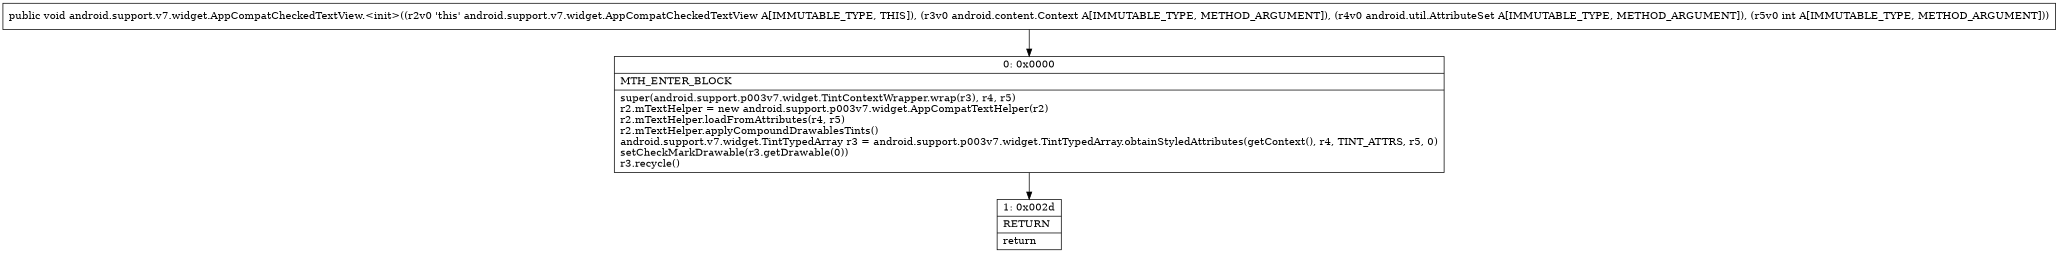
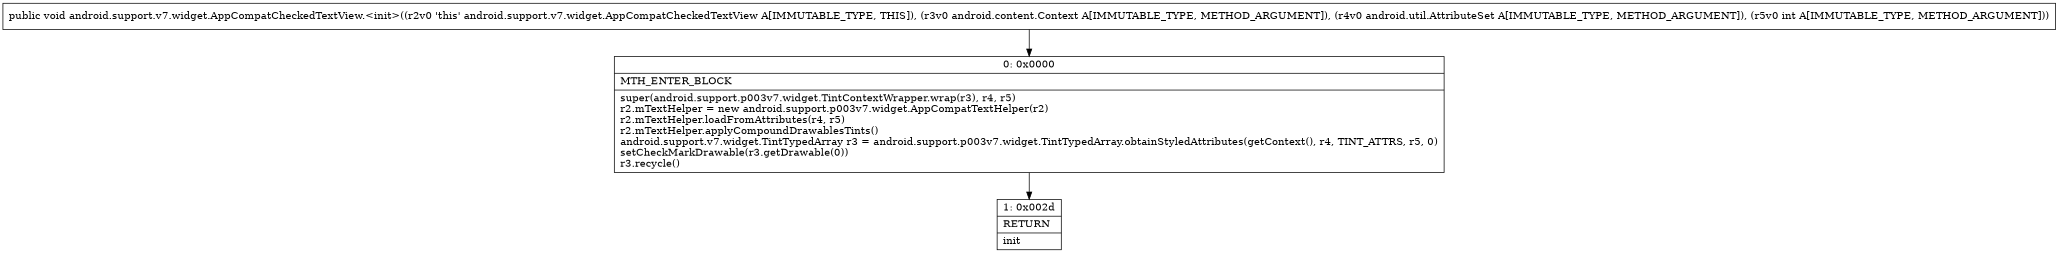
node "1: 0x002d": text "return" -> "init"
